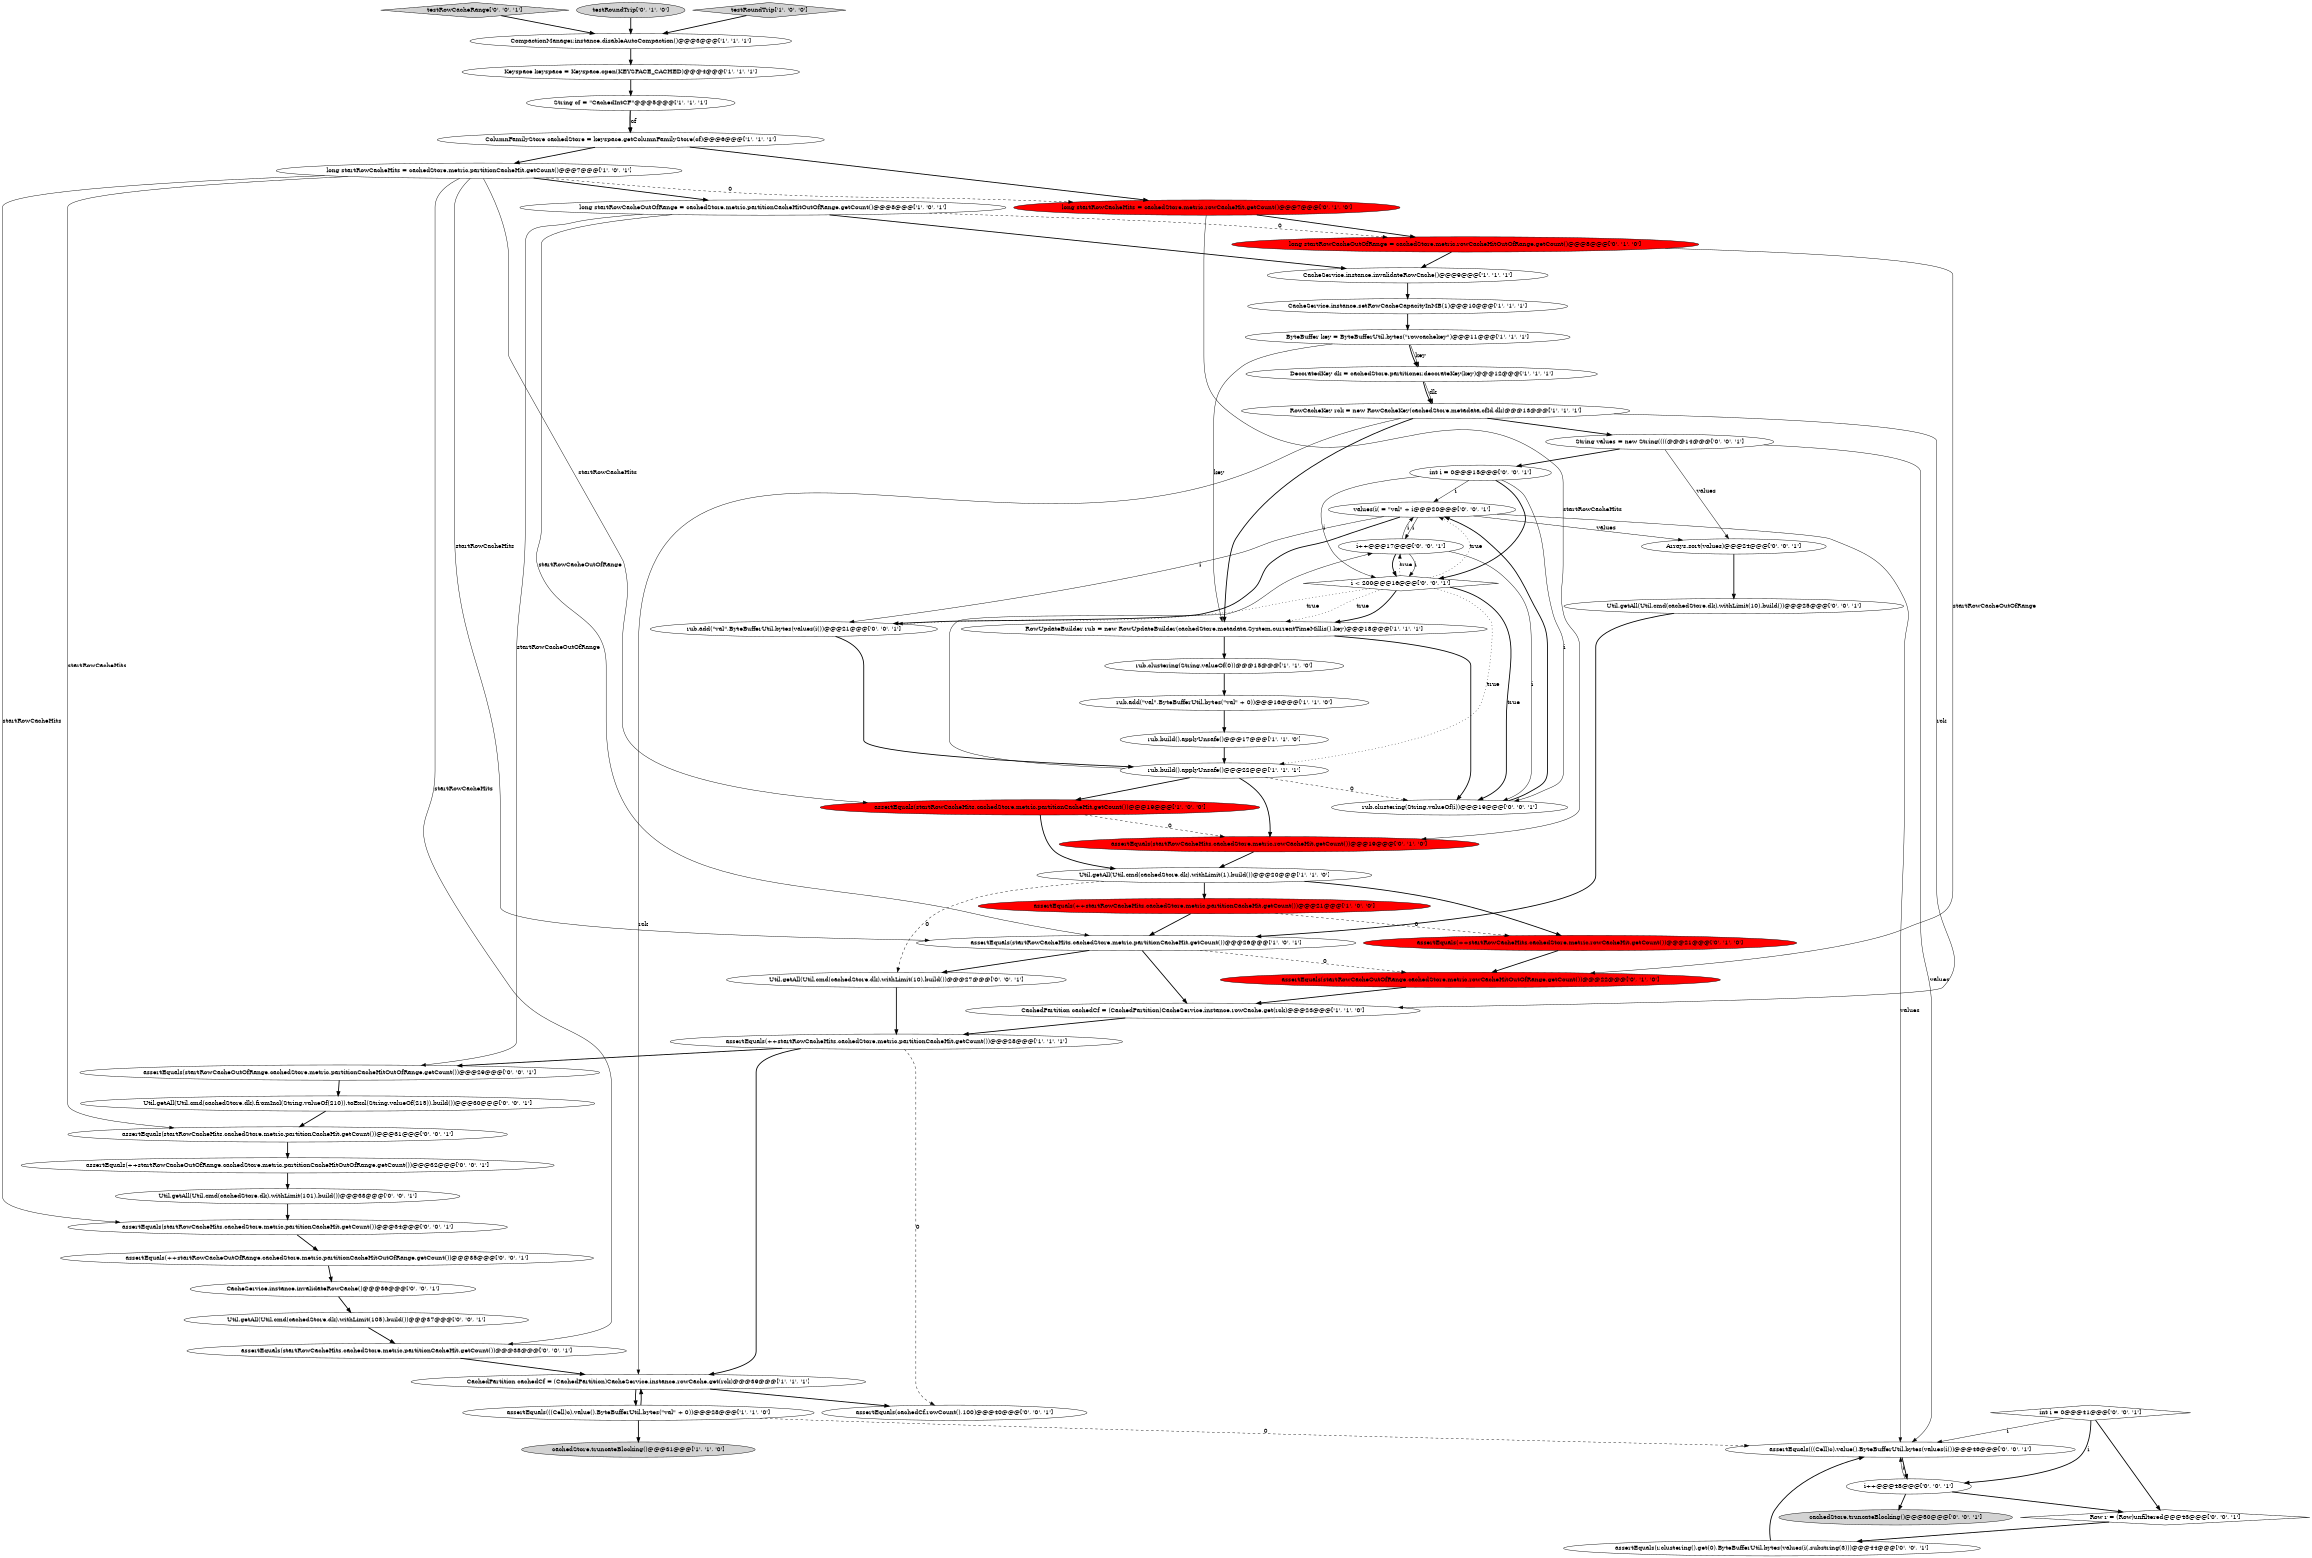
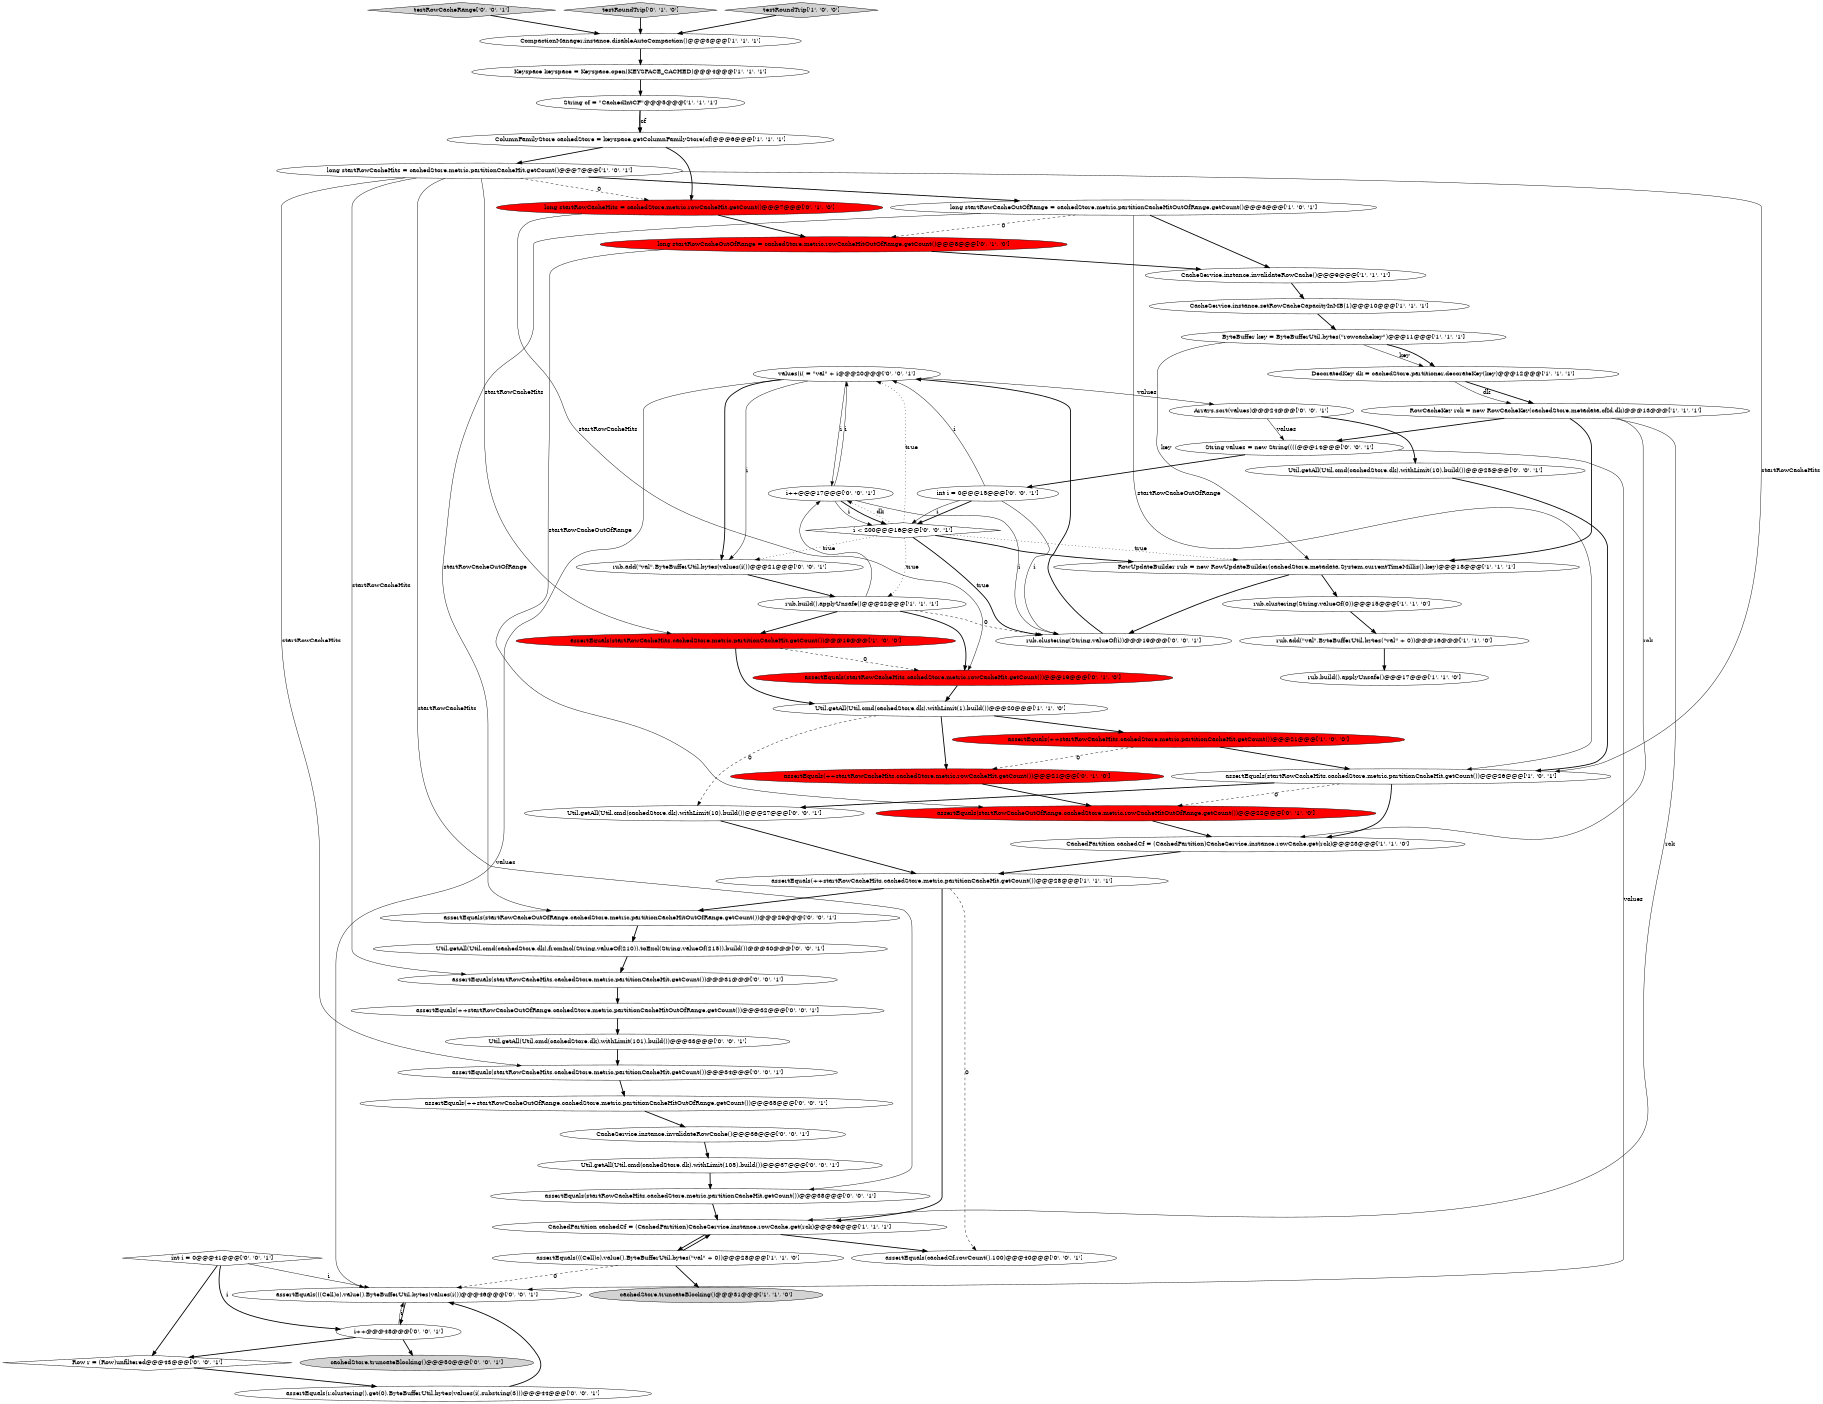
node "testRoundTrip['0', '1', '0']": shape ellipse -> diamond
edge "String values = new String((((@@@14@@@['0', '0', '1']" -> "Arrays.sort(values)@@@24@@@['0', '0', '1']": reversed
edge "i < 200@@@16@@@['0', '0', '1']" -> "i++@@@17@@@['0', '0', '1']": label "true" -> "dk"
edge "rub.build().applyUnsafe()@@@17@@@['1', '1', '0']" -> "rub.build().applyUnsafe()@@@22@@@['1', '1', '1']": removed
